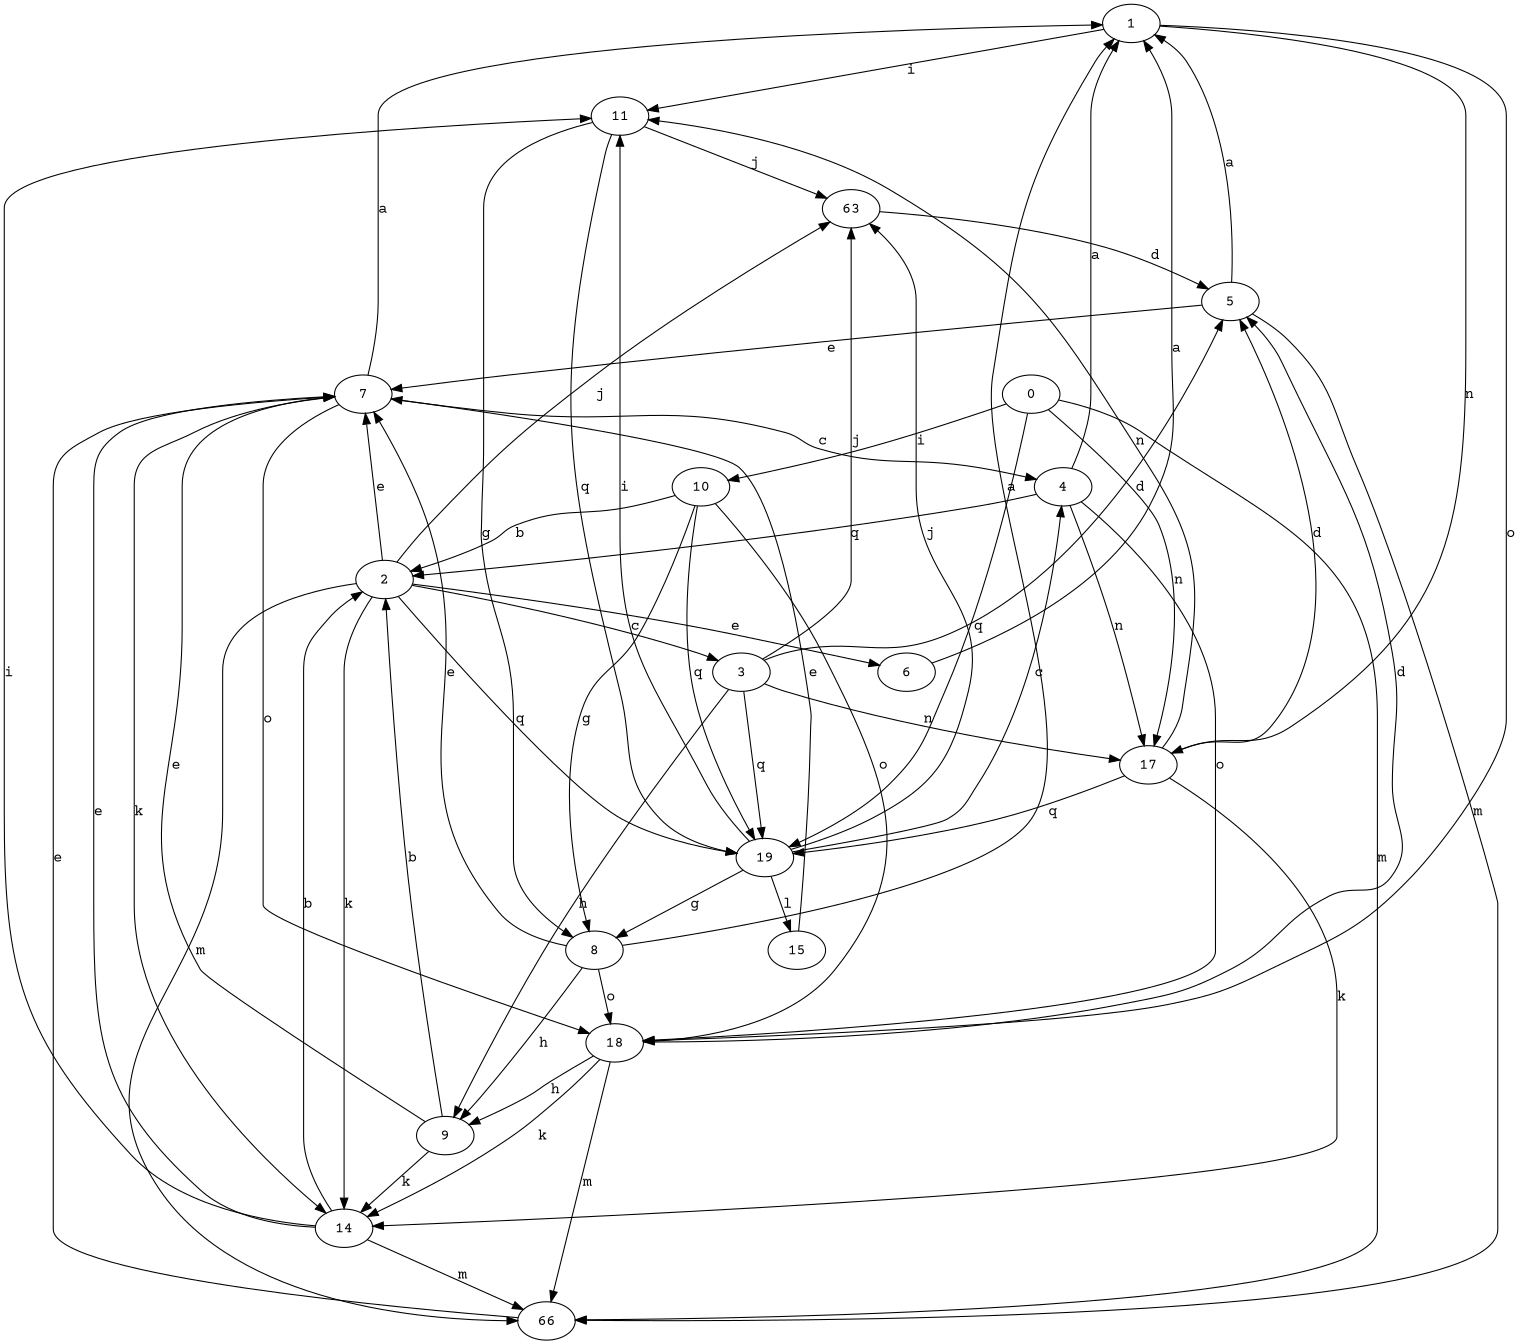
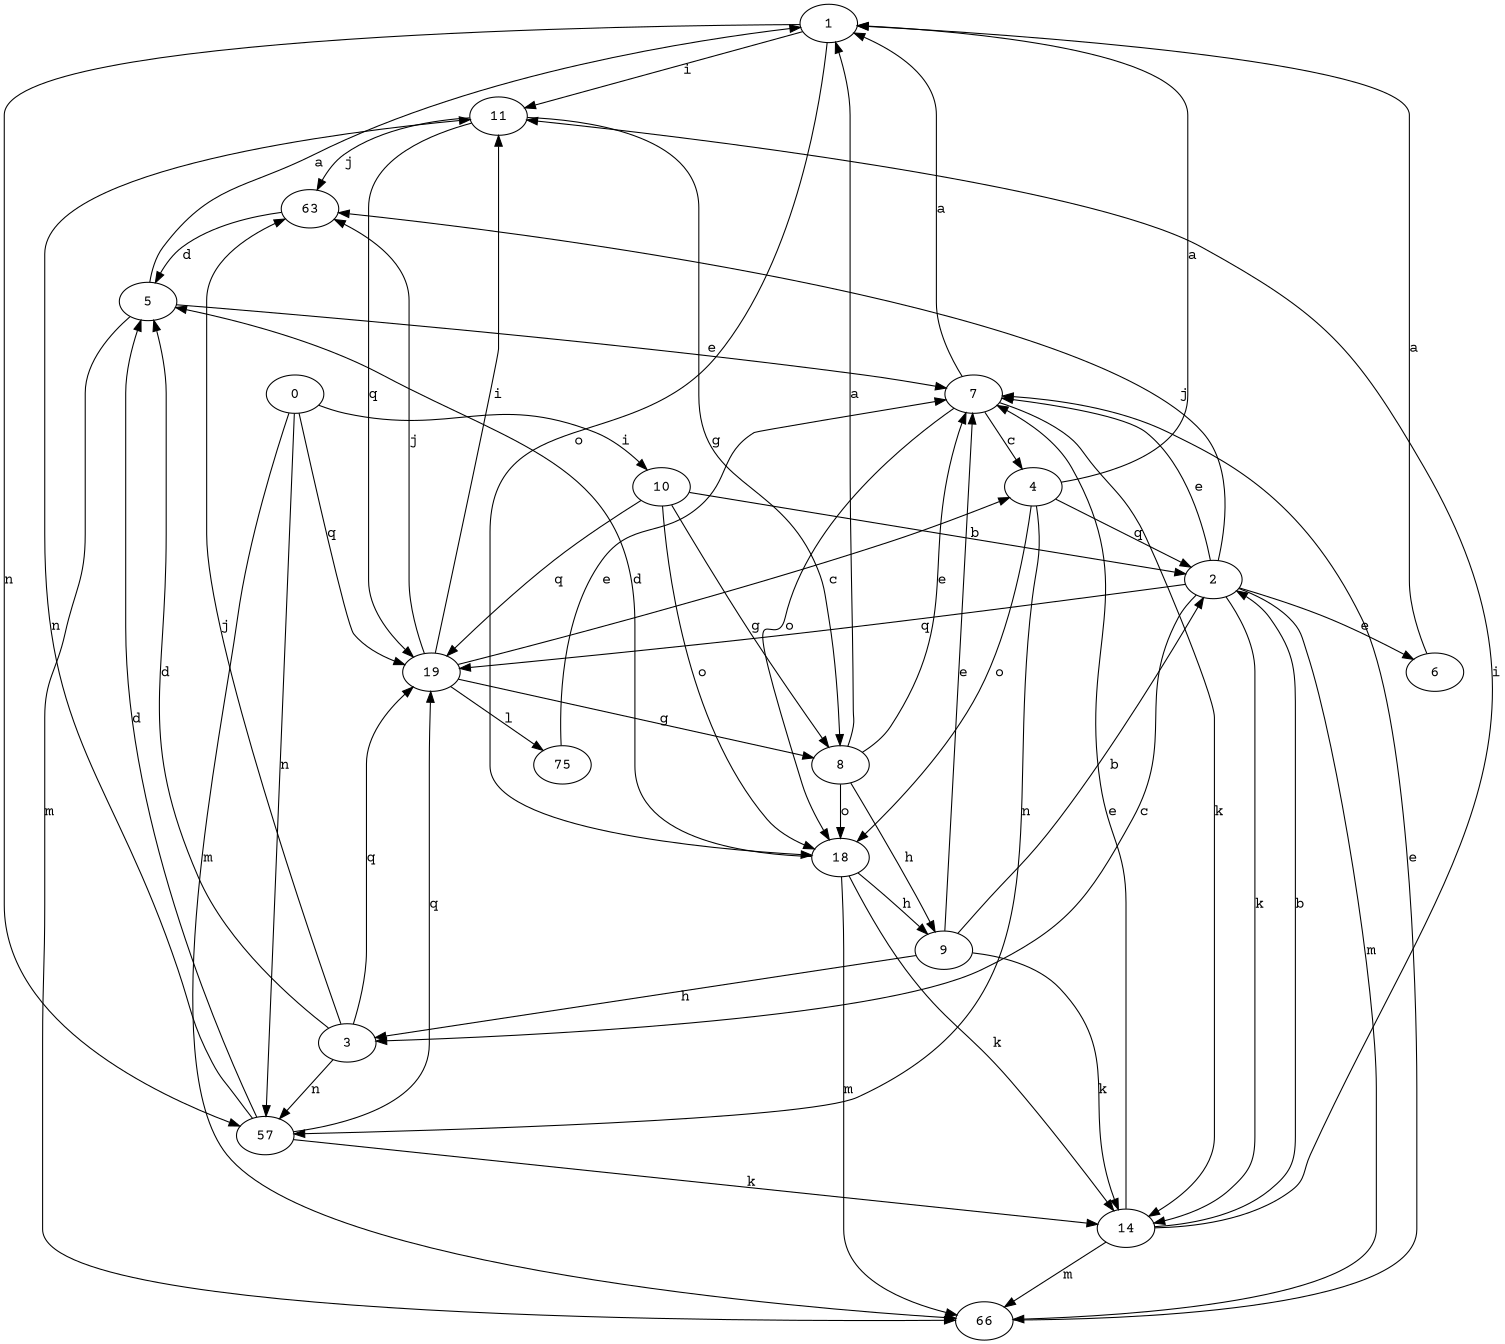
node "17": label "17" -> "57"
edge "3" -> "9": reversed
node "15": label "15" -> "75"
